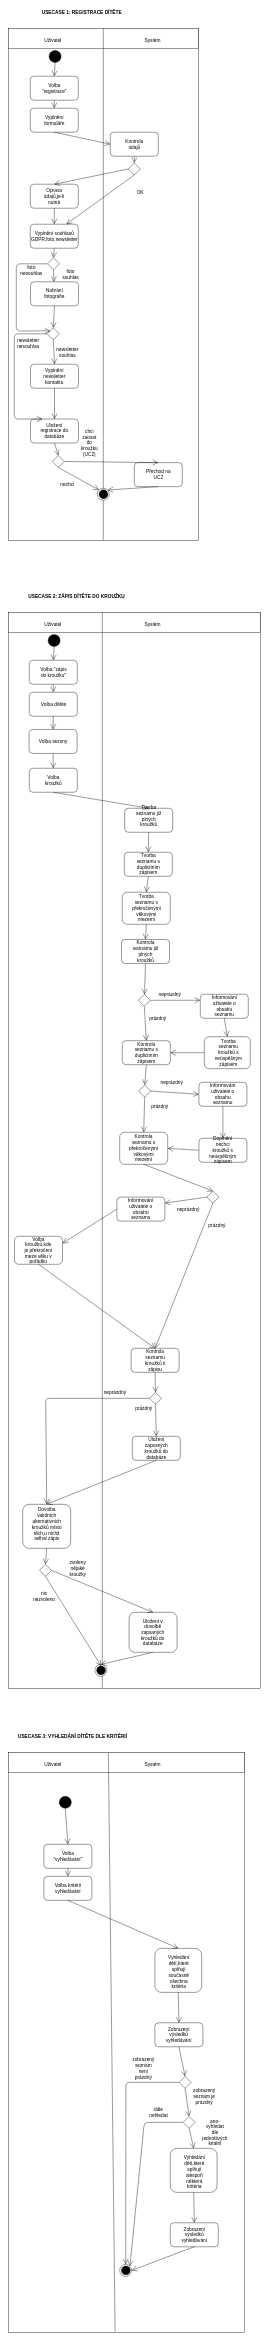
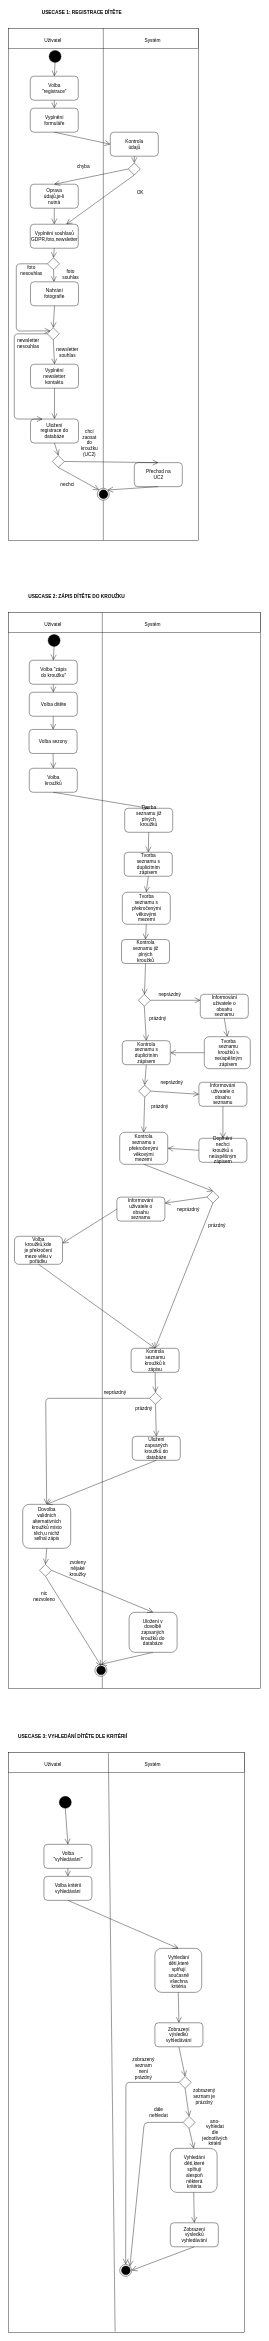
node "chyba": added
